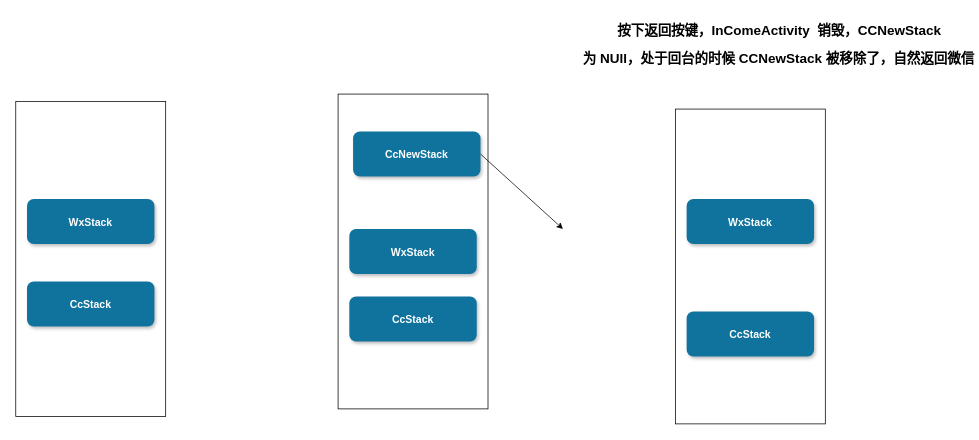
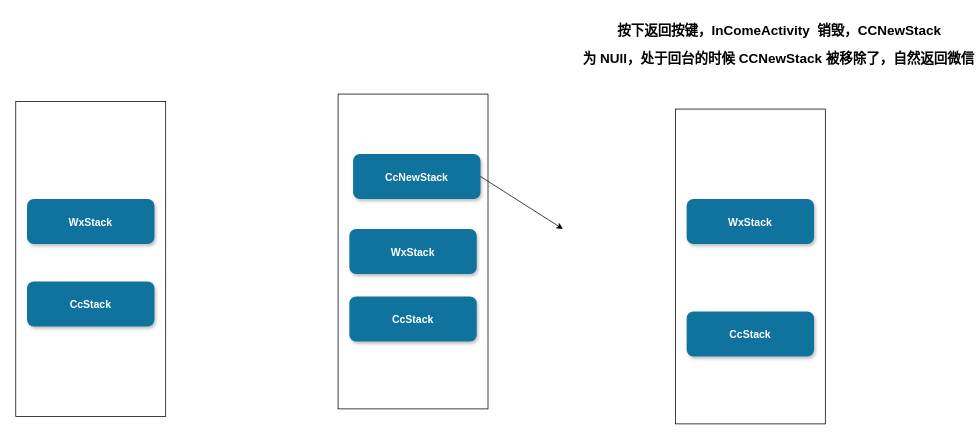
node "CcNewStack": moved (417, 154) -> (417, 177)
